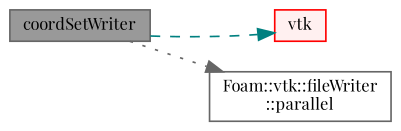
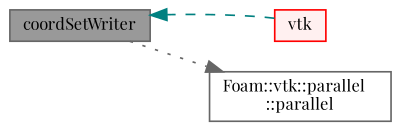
edge "coordSetWriter" -> "vtk": reversed
node "Foam::vtk::fileWriter ::parallel": label "Foam::vtk::fileWriter ::parallel" -> "Foam::vtk::parallel ::parallel"
